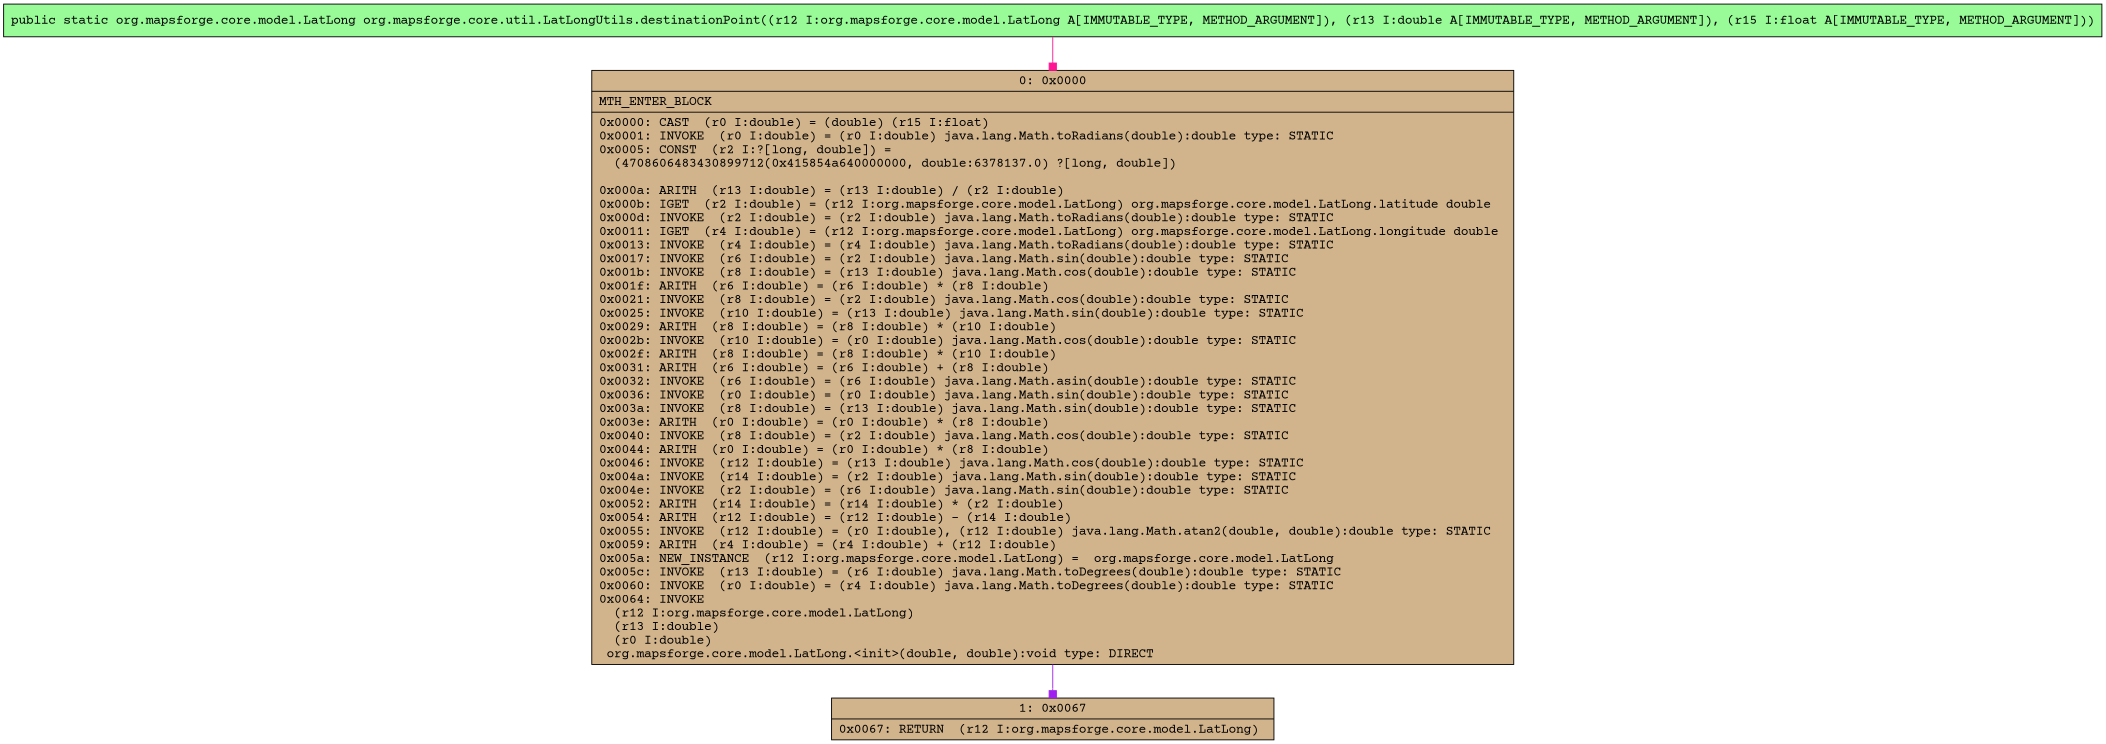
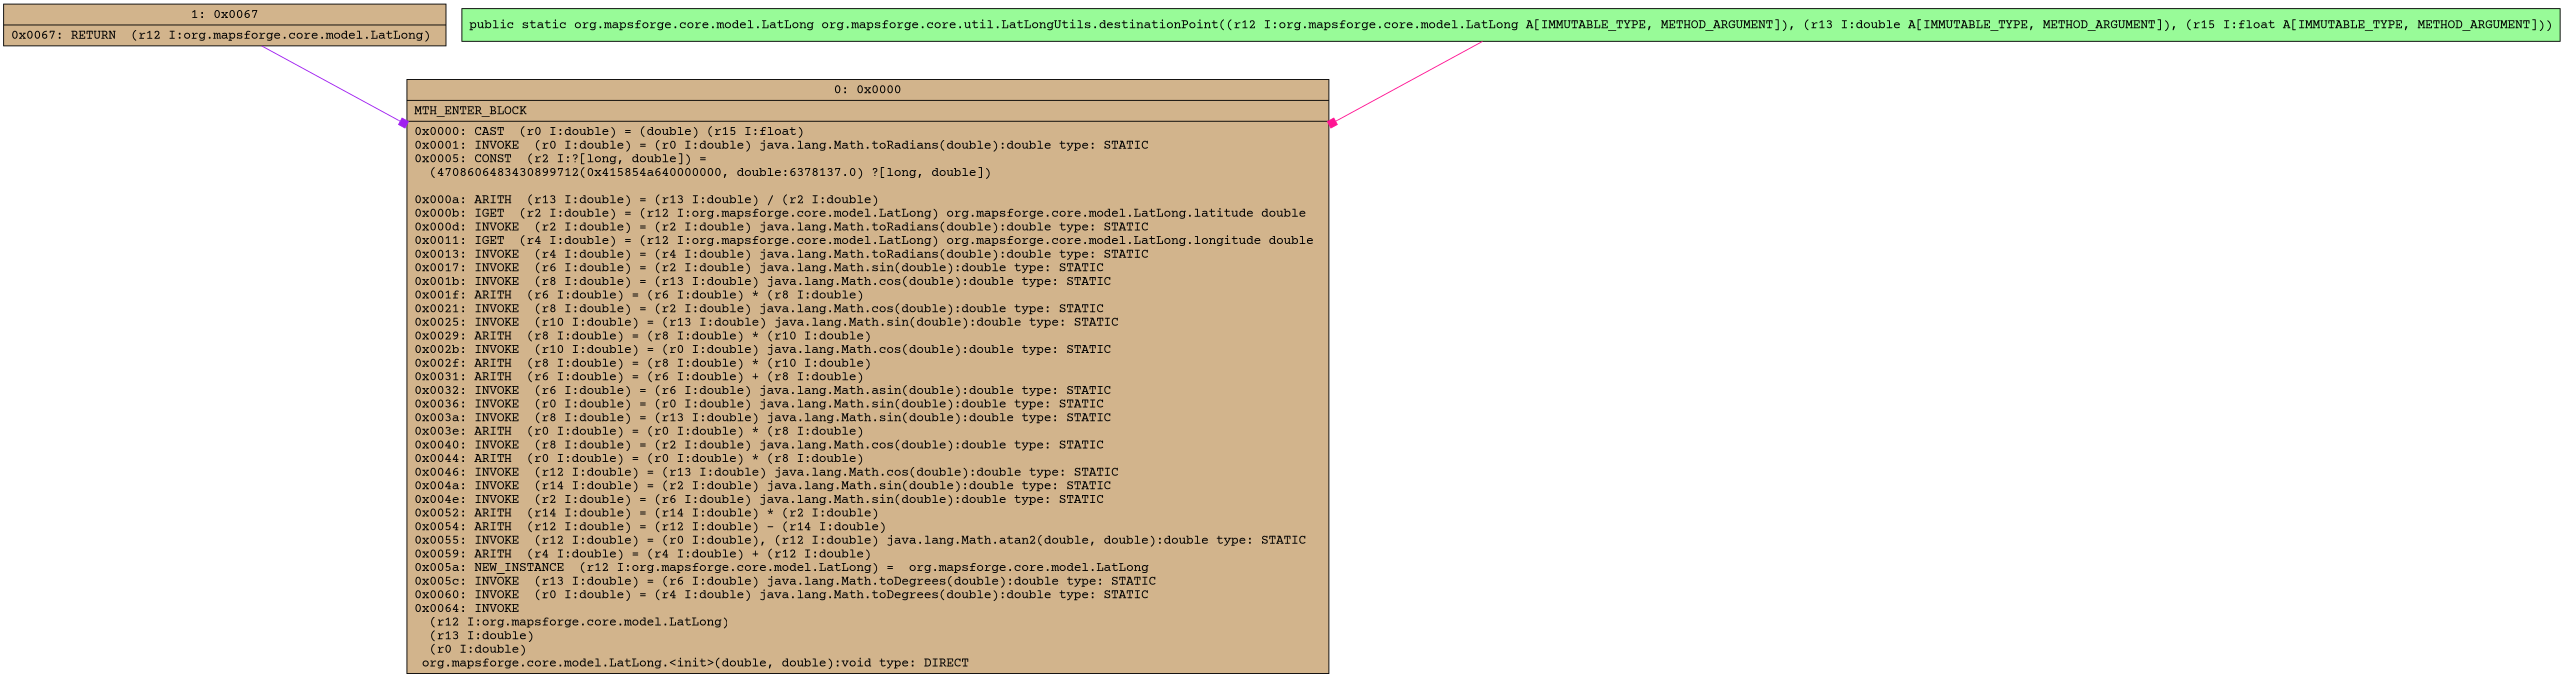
edge "0: 0x0000" -> "1: 0x0067": reversed
